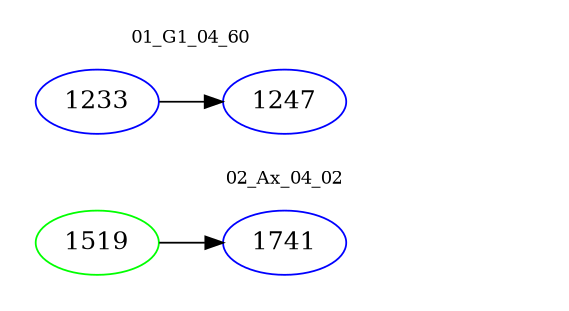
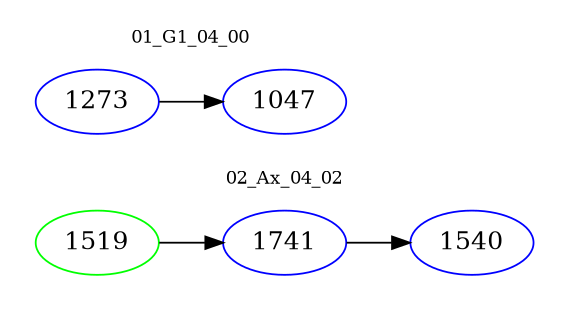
cluster "01_G1_04_60": label "01_G1_04_60" -> "01_G1_04_00"
node "1233": label "1233" -> "1273"
node "1247": label "1247" -> "1047"
node "1540": added
